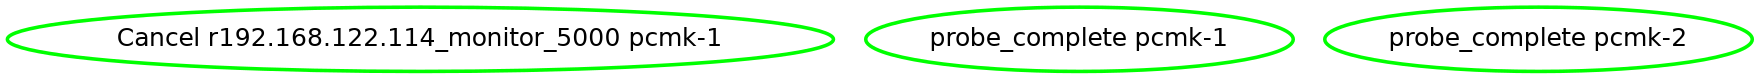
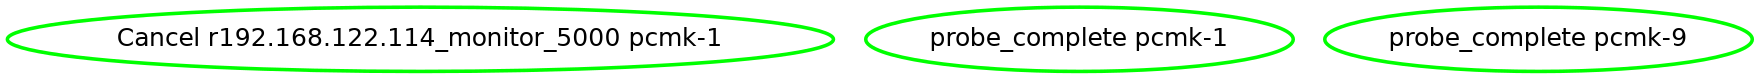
node "probe_complete pcmk-2": label "probe_complete pcmk-2" -> "probe_complete pcmk-9"
